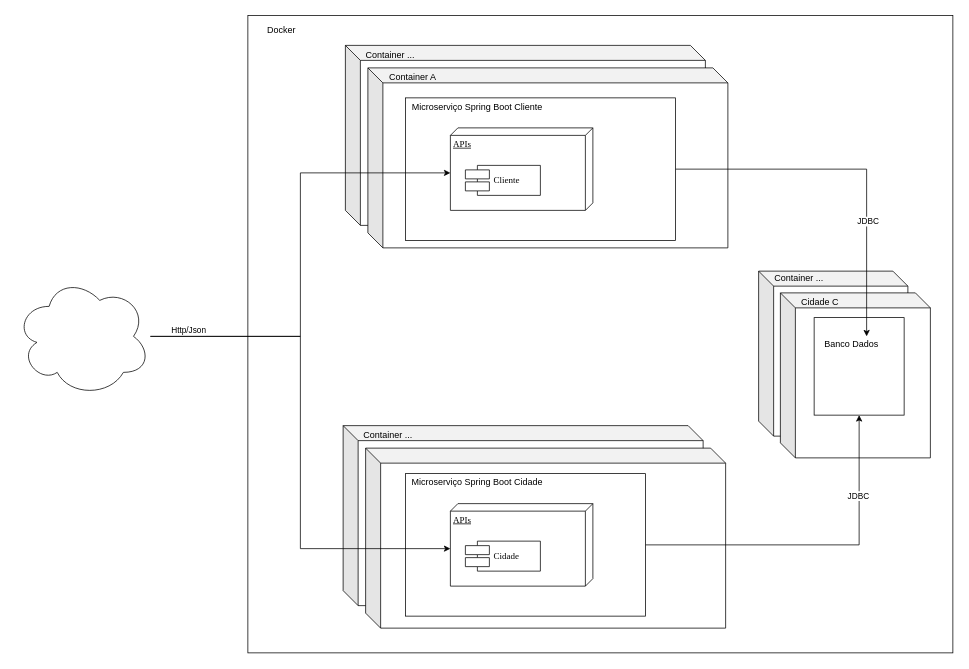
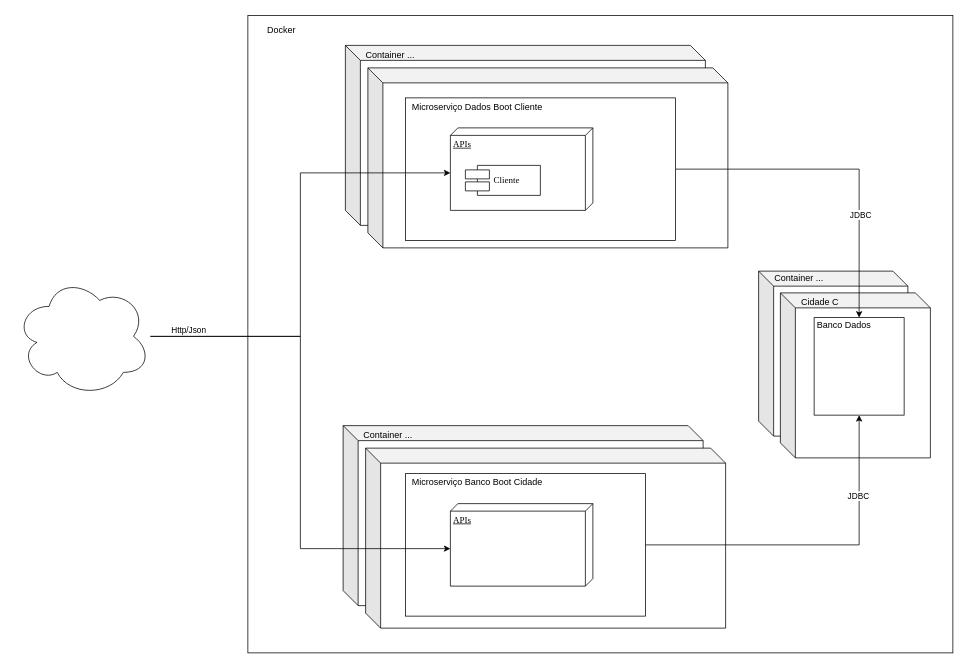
node "Container A": removed
node "Microserviço Spring Boot Cliente": label "Microserviço Spring Boot Cliente" -> "Microserviço Dados Boot Cliente"
node "Banco Dados": moved (852, 344) -> (844, 325)
node "Microserviço Spring Boot Cidade": label "Microserviço Spring Boot Cidade" -> "Microserviço Banco Boot Cidade"
node "Cidade": removed
